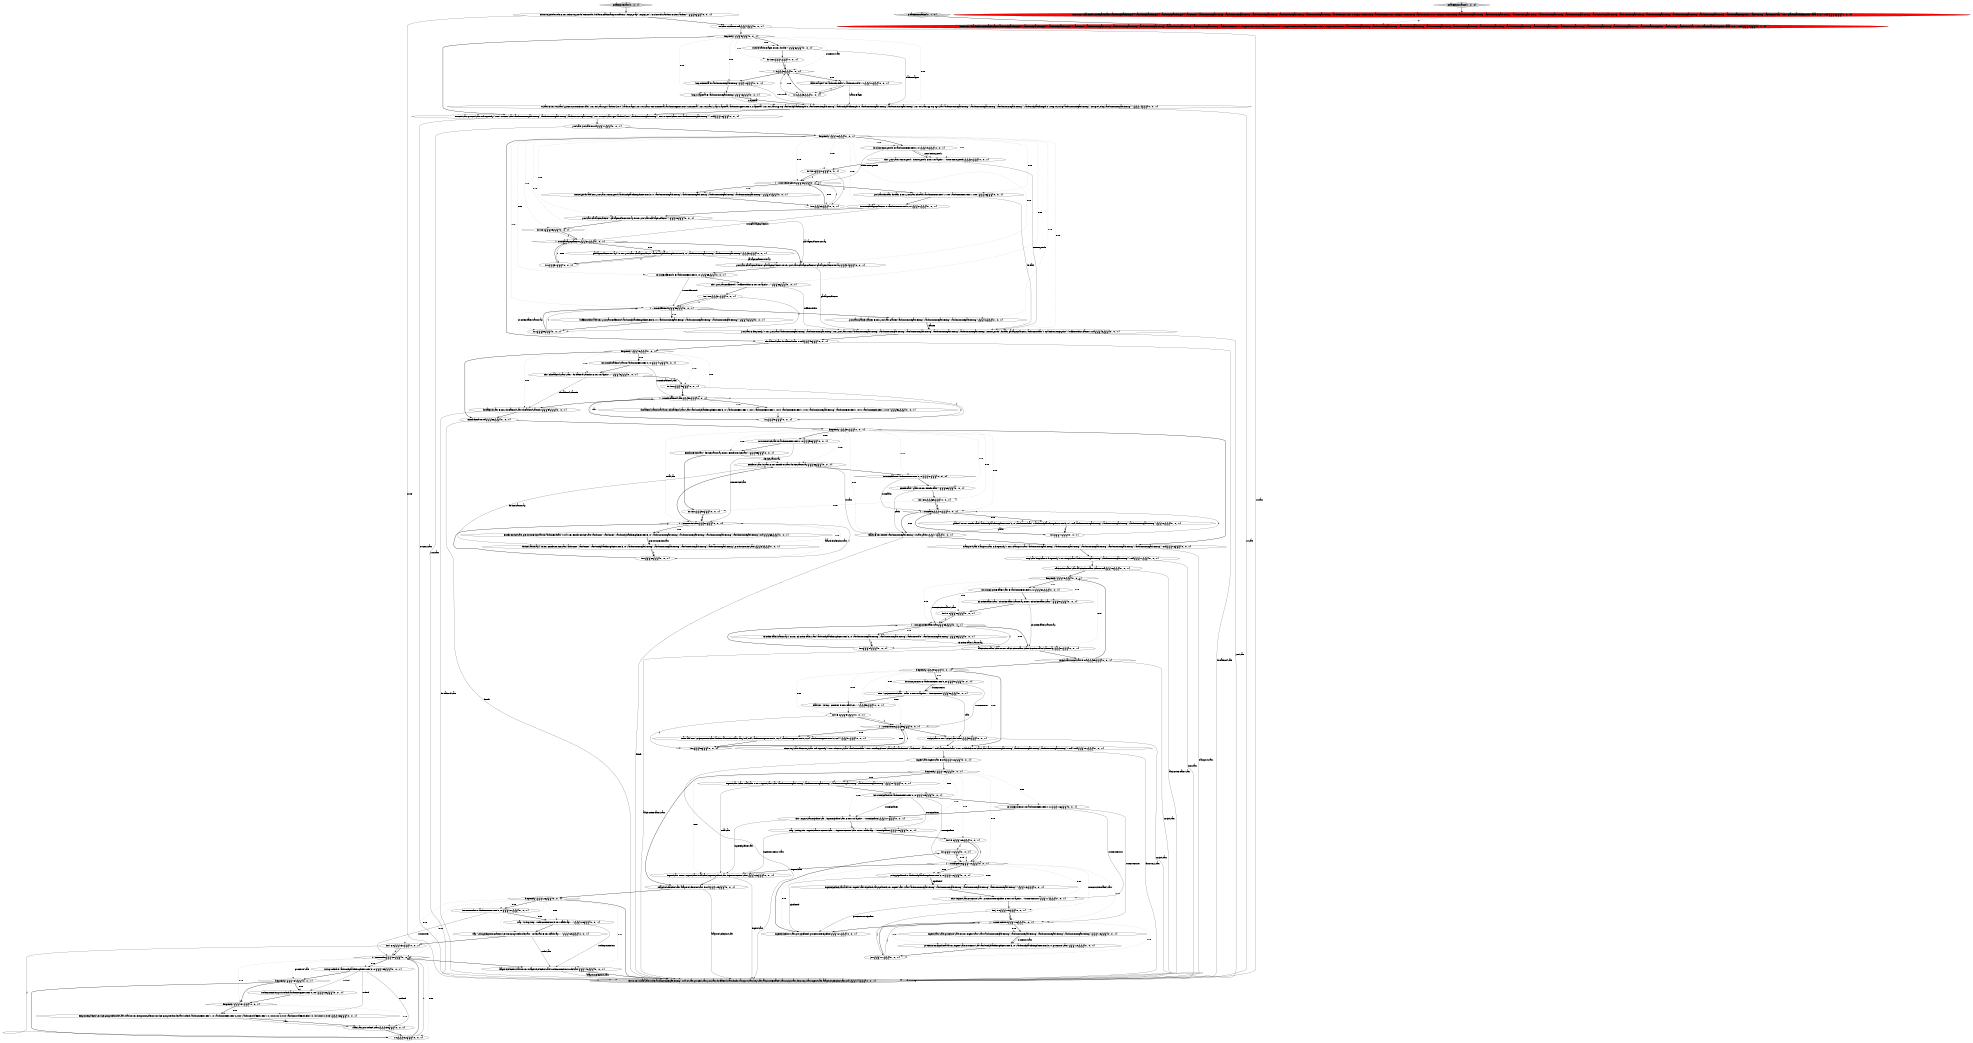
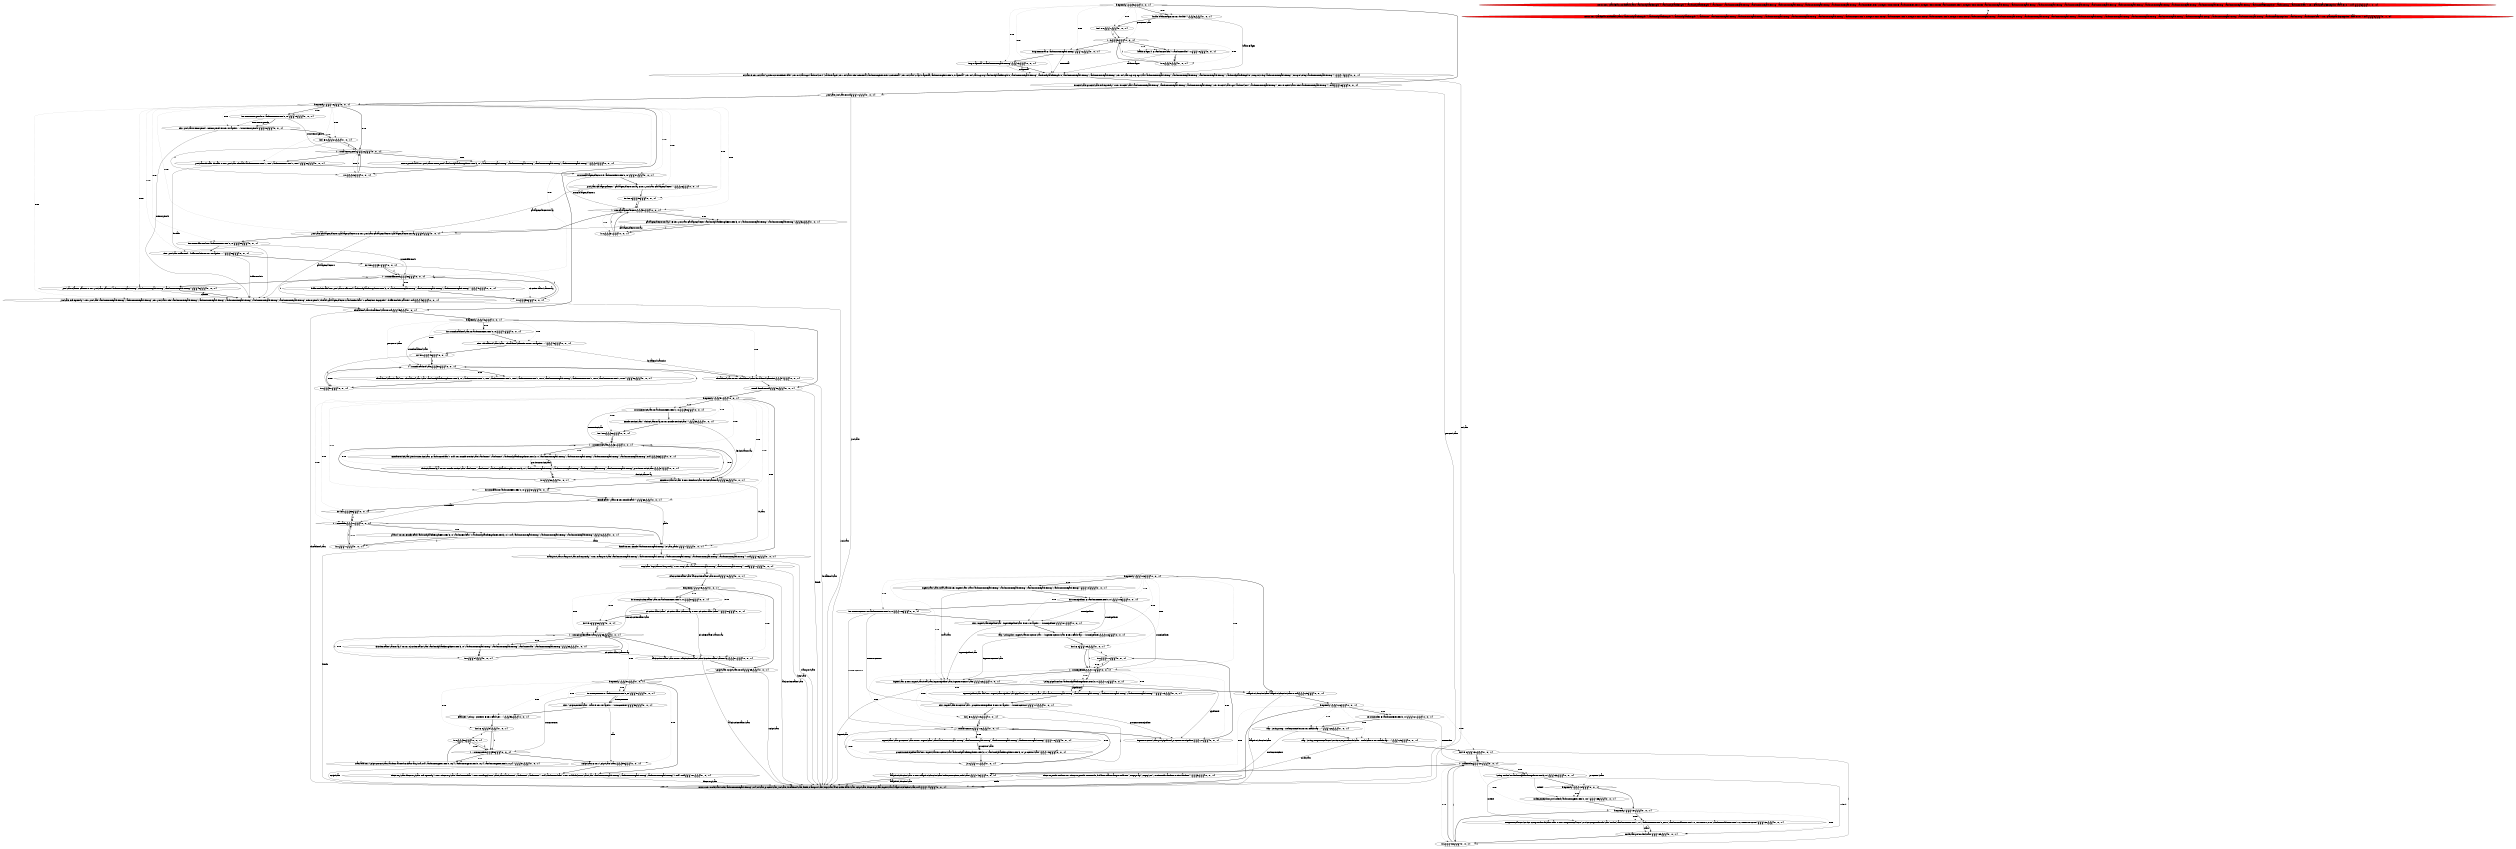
node "createNodeStats['0', '0', '1']": removed
node "createTestInstance['1', '0', '0']": removed
node "createTestInstance['0', '1', '0']": removed
node "OsStats osStats = null@@@4@@@['0', '0', '1']": removed
edge "frequently()@@@18@@@['0', '0', '1']" -> "i < numMemoryPools@@@22@@@['0', '0', '1']": style dotted -> bold
node "int i = 0@@@29@@@['0', '0', '1']": shape diamond -> ellipse
edge "frequently()@@@46@@@['0', '0', '1']" -> "i < numThreadPoolStats@@@50@@@['0', '0', '1']": label "true" -> "processorStats"
node "i < numThreadPoolStats@@@50@@@['0', '0', '1']": shape diamond -> ellipse
edge "i < numThreadPoolStats@@@50@@@['0', '0', '1']" -> "i++@@@51@@@['0', '0', '1']": label "stats" -> "true"
edge "frequently()@@@57@@@['0', '0', '1']" -> "i < numDeviceStats@@@61@@@['0', '0', '1']": label "totalStats" -> "true"
node "int numPaths = randomIntBetween(0,10)@@@67@@@['0', '0', '1']": shape diamond -> ellipse
node "int i = 0@@@69@@@['0', '0', '1']": shape ellipse -> diamond
edge "int i = 0@@@69@@@['0', '0', '1']" -> "int i = 0@@@60@@@['0', '0', '1']": now "frequently()@@@57@@@['0', '0', '1']" -> "int i = 0@@@60@@@['0', '0', '1']"
edge "i < numDeviceStats@@@61@@@['0', '0', '1']" -> "i++@@@62@@@['0', '0', '1']": label "adaptiveSelectionStats" -> "true"
edge "ScriptStats scriptStats = null@@@89@@@['0', '0', '1']" -> "frequently()@@@79@@@['0', '0', '1']": reversed
node "ScriptStats scriptStats = null@@@89@@@['0', '0', '1']": shape diamond -> ellipse
edge "frequently()@@@90@@@['0', '0', '1']" -> "i < numContents@@@95@@@['0', '0', '1']": now "frequently()@@@90@@@['0', '0', '1']" -> "i < numCircuitBreakerStats@@@83@@@['0', '0', '1']"
node "i++@@@96@@@['0', '0', '1']": shape diamond -> ellipse
node "IngestStats ingestStats = null@@@102@@@['0', '0', '1']": removed
edge "i < numPipelines@@@110@@@['0', '0', '1']" -> "int j = 0@@@115@@@['0', '0', '1']": label "numCircuitBreakerStats" -> "true"
node "frequently()@@@126@@@['0', '0', '1']": shape diamond -> ellipse
edge "frequently()@@@126@@@['0', '0', '1']" -> "i < numNodes@@@131@@@['0', '0', '1']": removed, label "true"
node "frequently()@@@137@@@['0', '0', '1']": shape diamond -> ellipse
edge "frequently()@@@134@@@['0', '0', '1']" -> "i++@@@132@@@['0', '0', '1']": now "frequently()@@@137@@@['0', '0', '1']" -> "i++@@@132@@@['0', '0', '1']"
